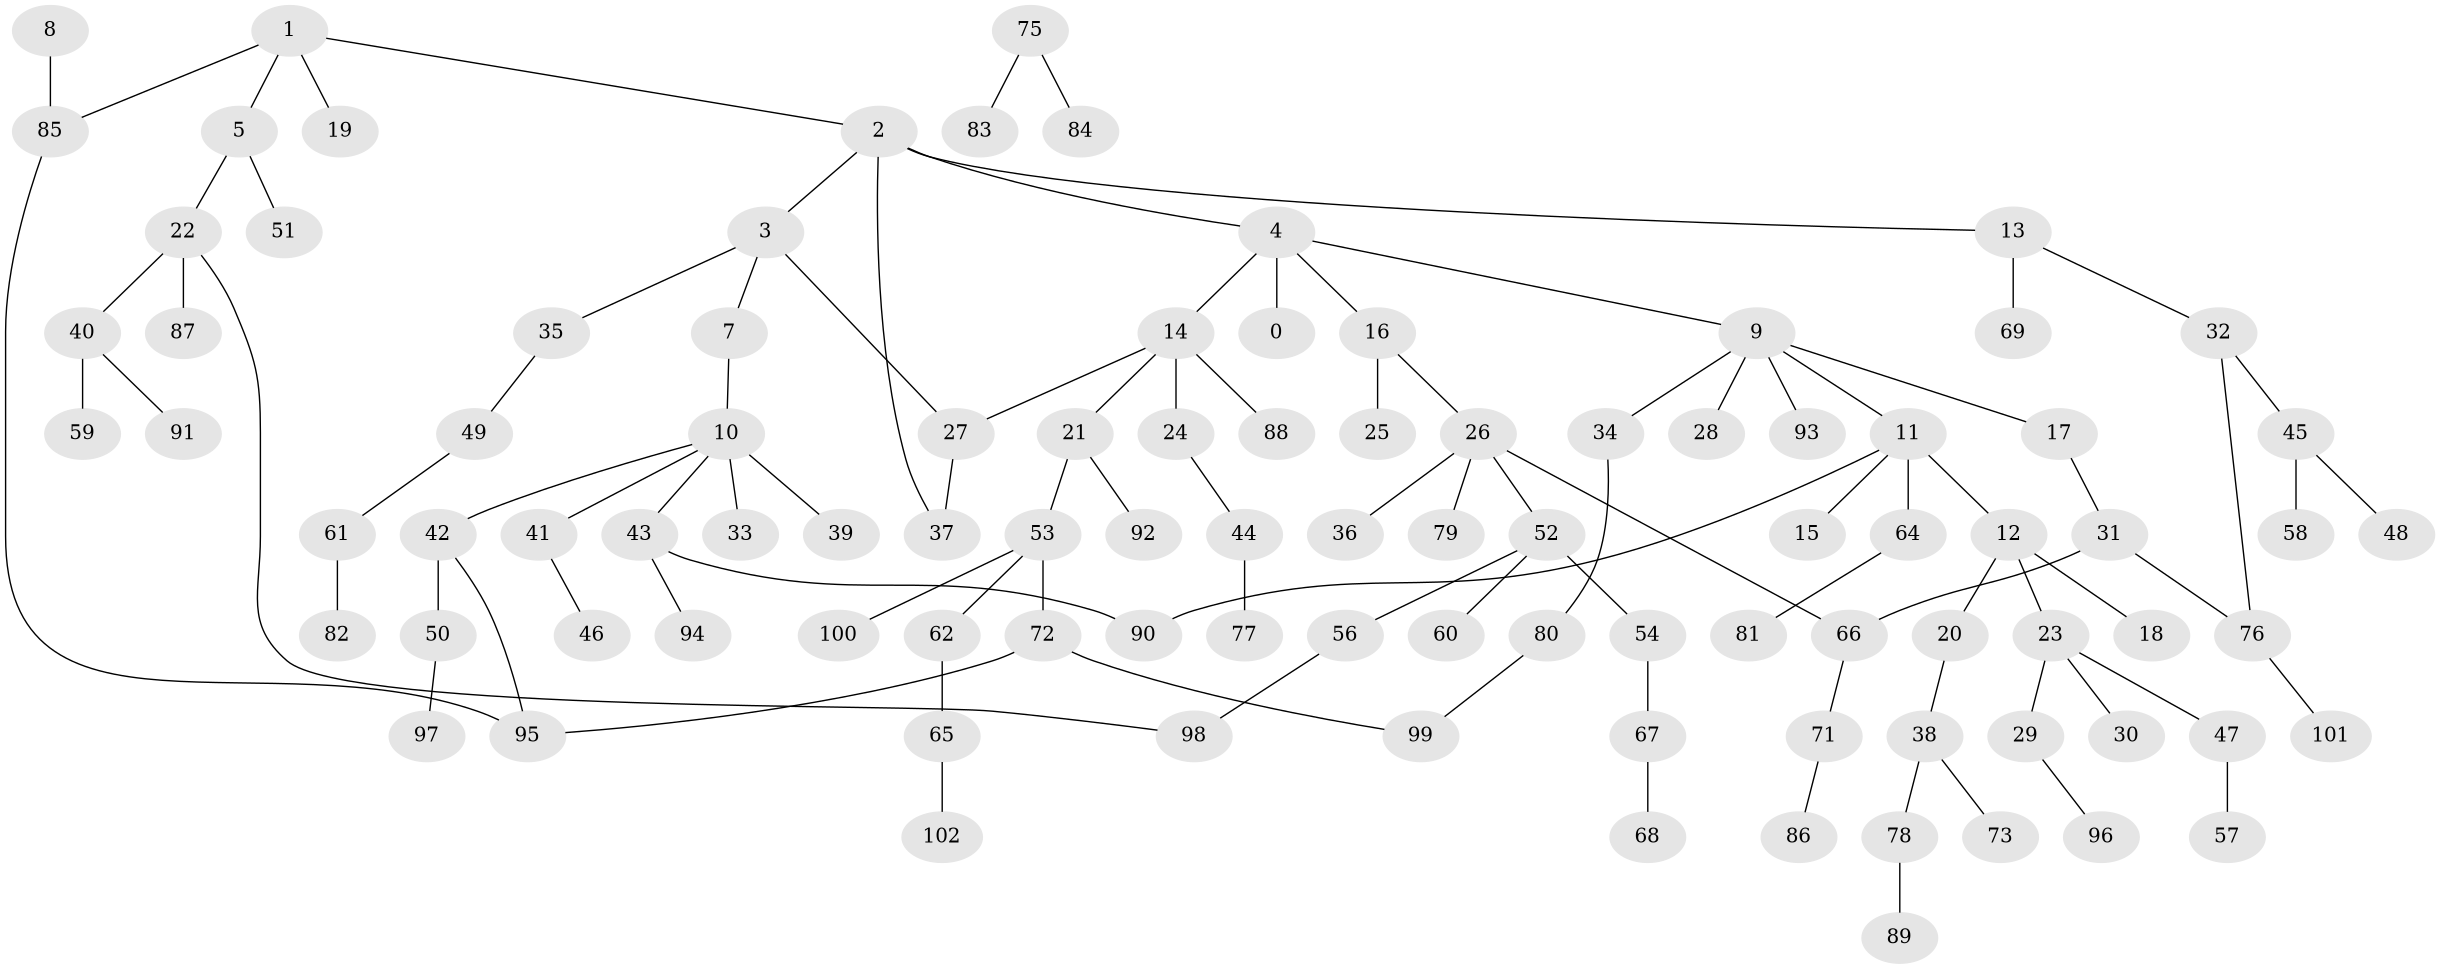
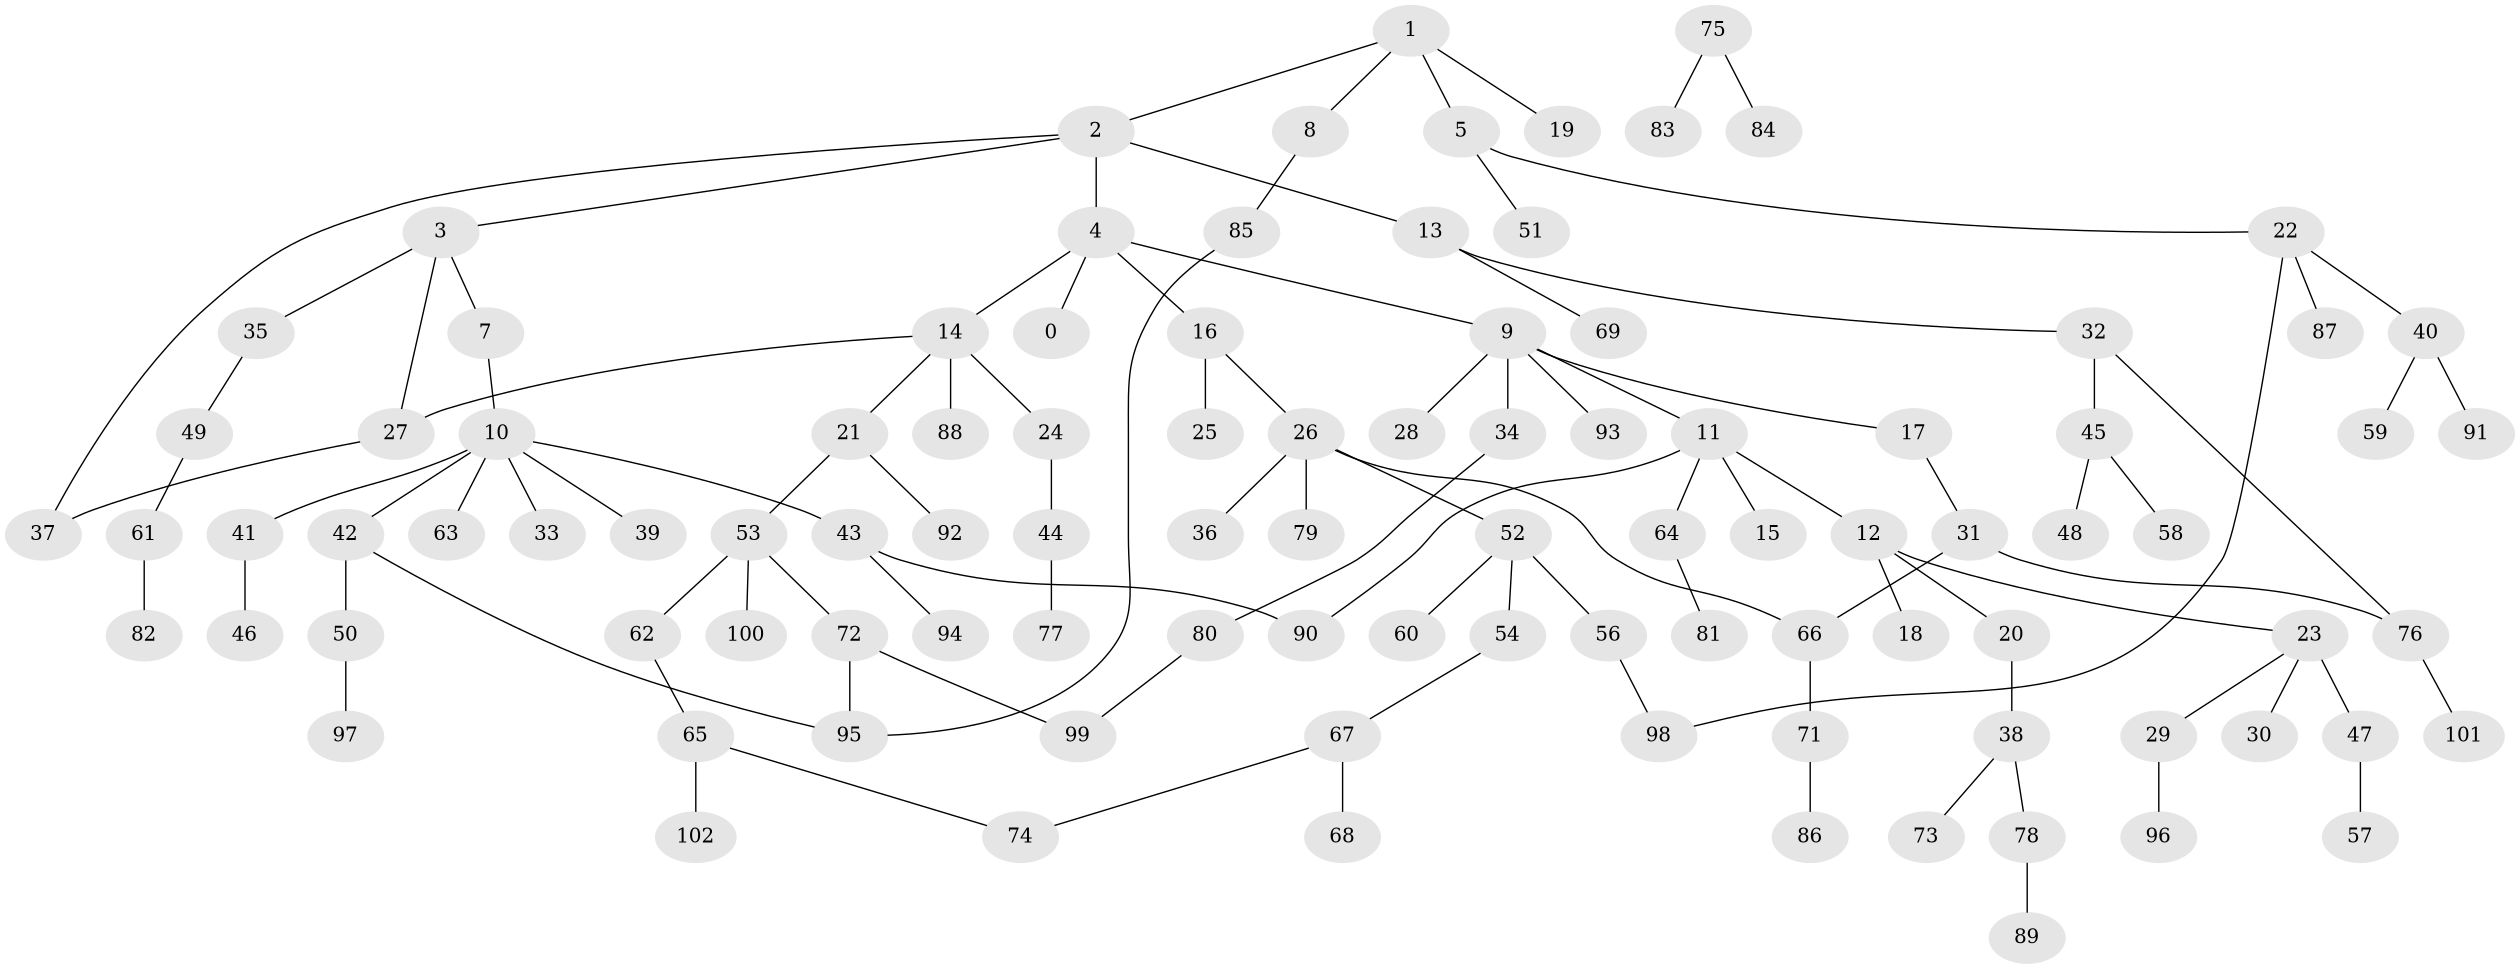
edge "1" -- "85": now "1" -- "8"
node "63": added
node "74": added
